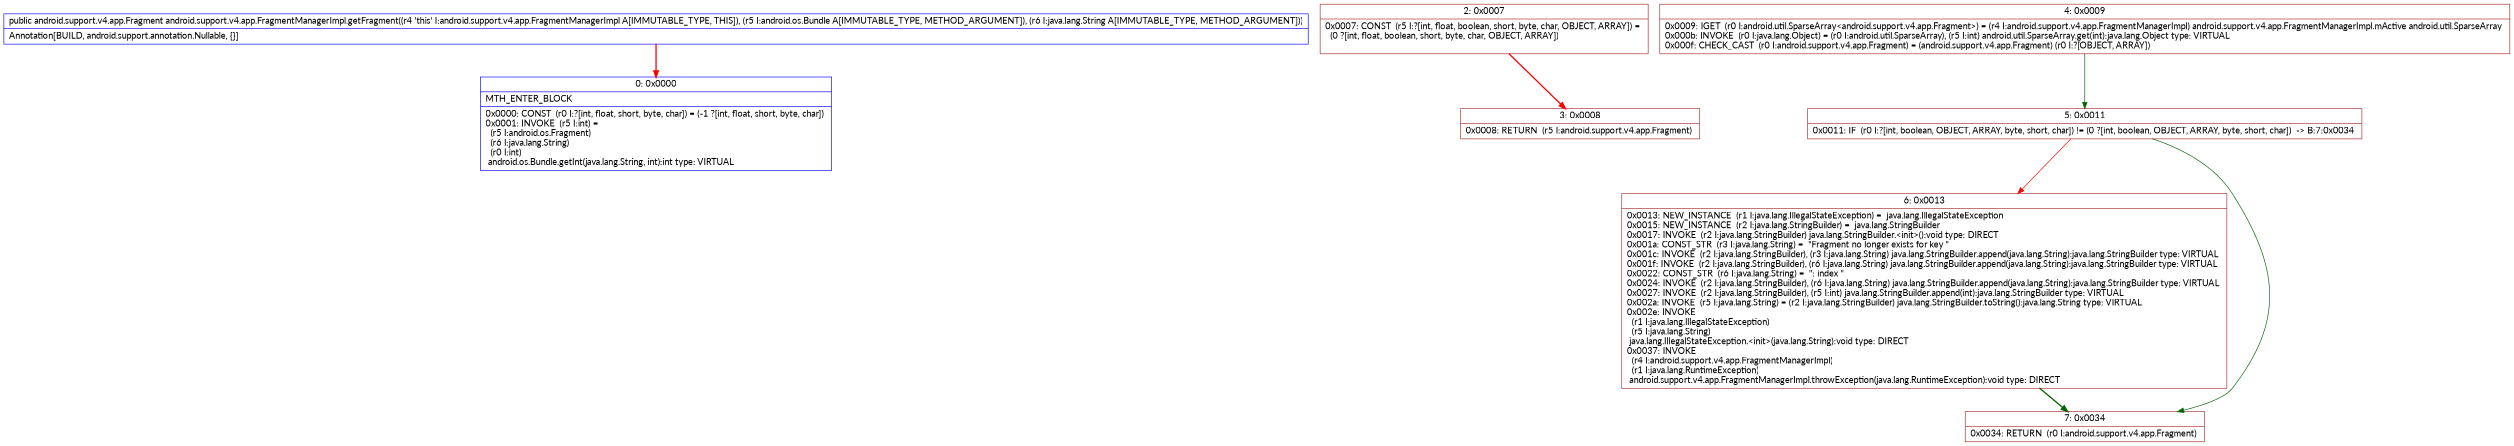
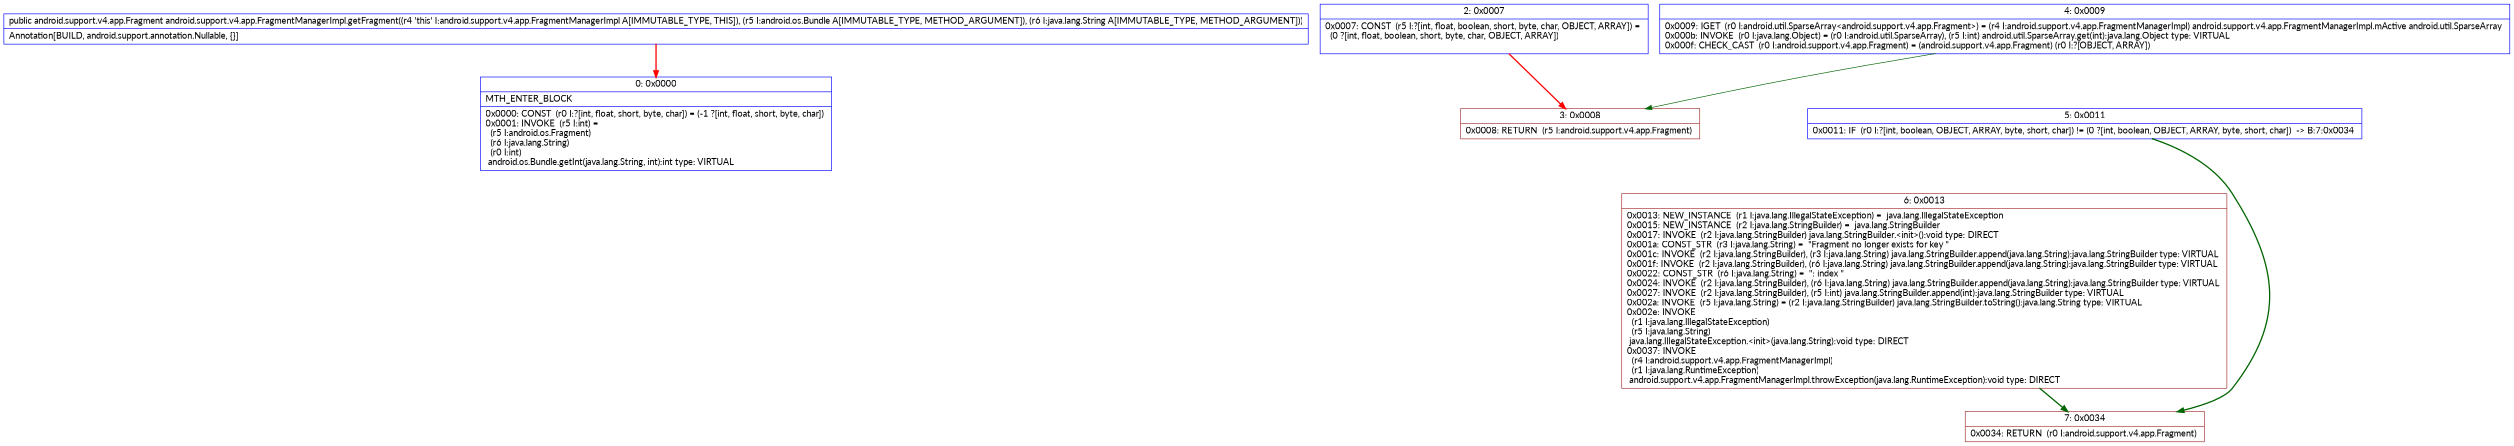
node "2: 0x0007": color brown -> blue
node "4: 0x0009": color brown -> blue
edge "4: 0x0009" -> "5: 0x0011": now "4: 0x0009" -> "3: 0x0008"
node "5: 0x0011": color brown -> blue
edge "5: 0x0011" -> "6: 0x0013": removed
edge "5: 0x0011" -> "7: 0x0034": style solid -> bold
